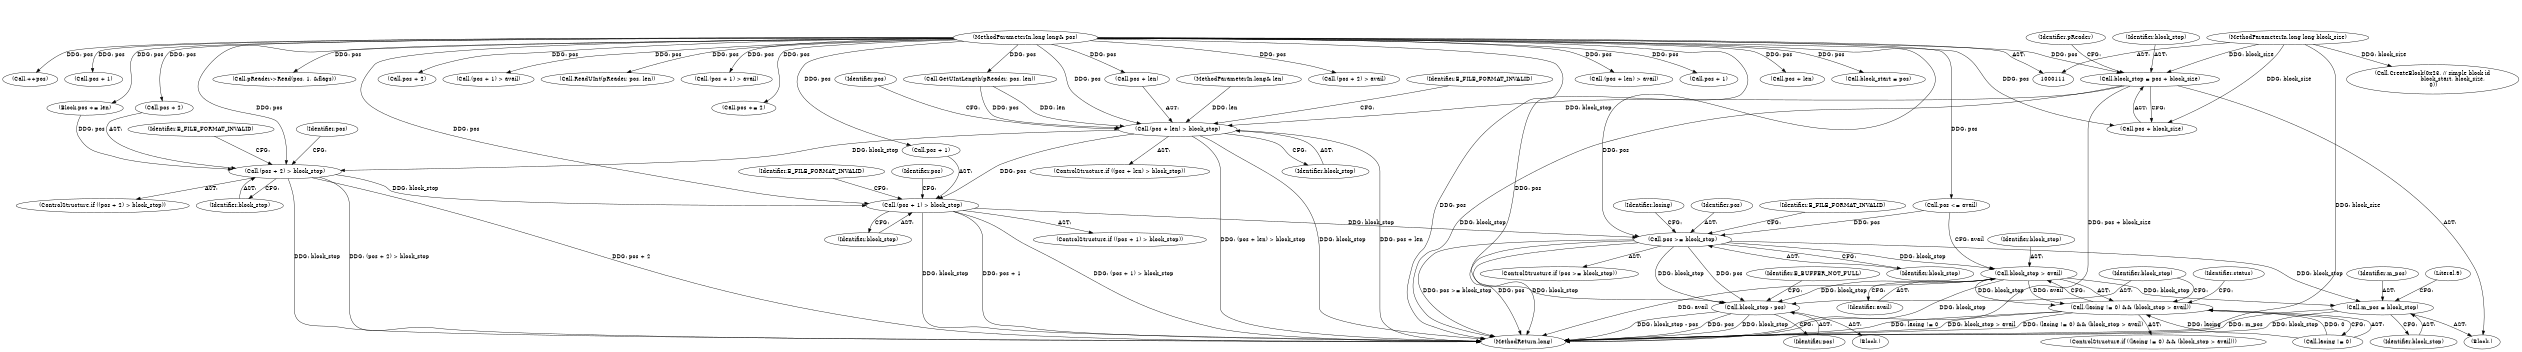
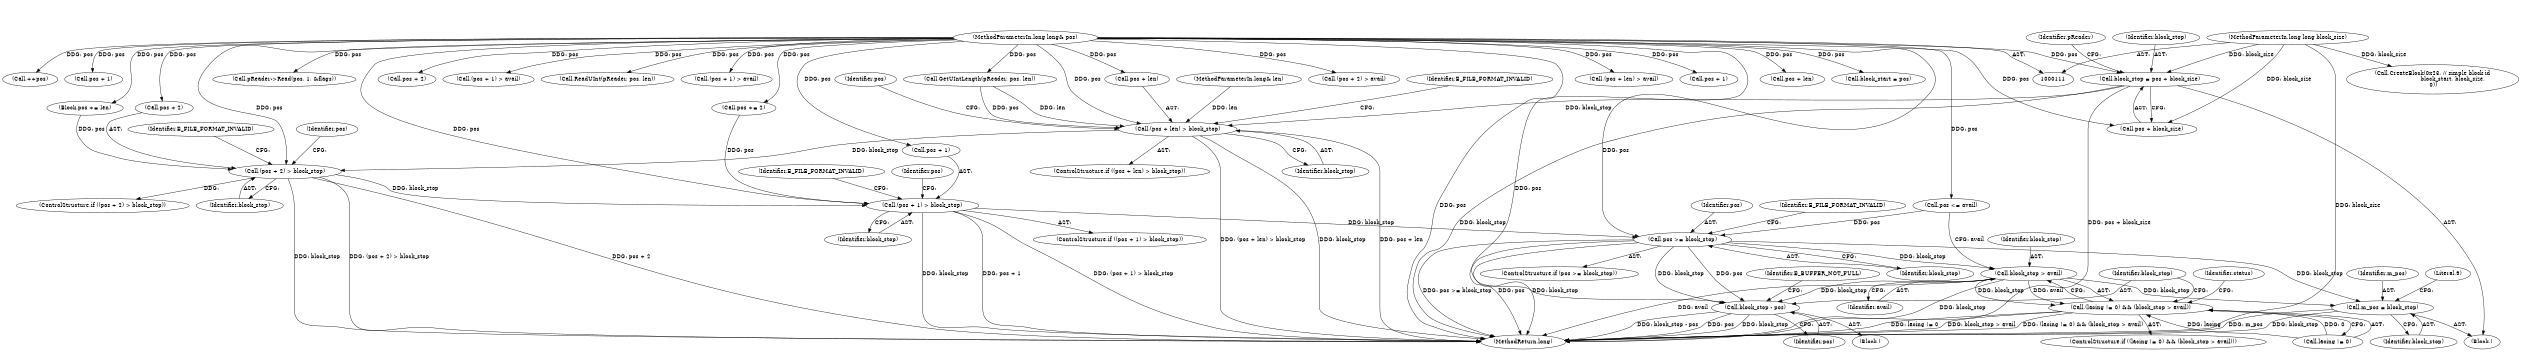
edge "(Call,(pos + len) > block_stop)" -> "(Call,(pos + 1) > block_stop)": now "(Call,pos += 2)" -> "(Call,(pos + 1) > block_stop)"
edge "(Call,(pos + 2) > block_stop)" -> "(ControlStructure,if ((pos + 2) > block_stop))": label "AST: " -> "DDG: "
node "(Identifier,lacing)": removed
